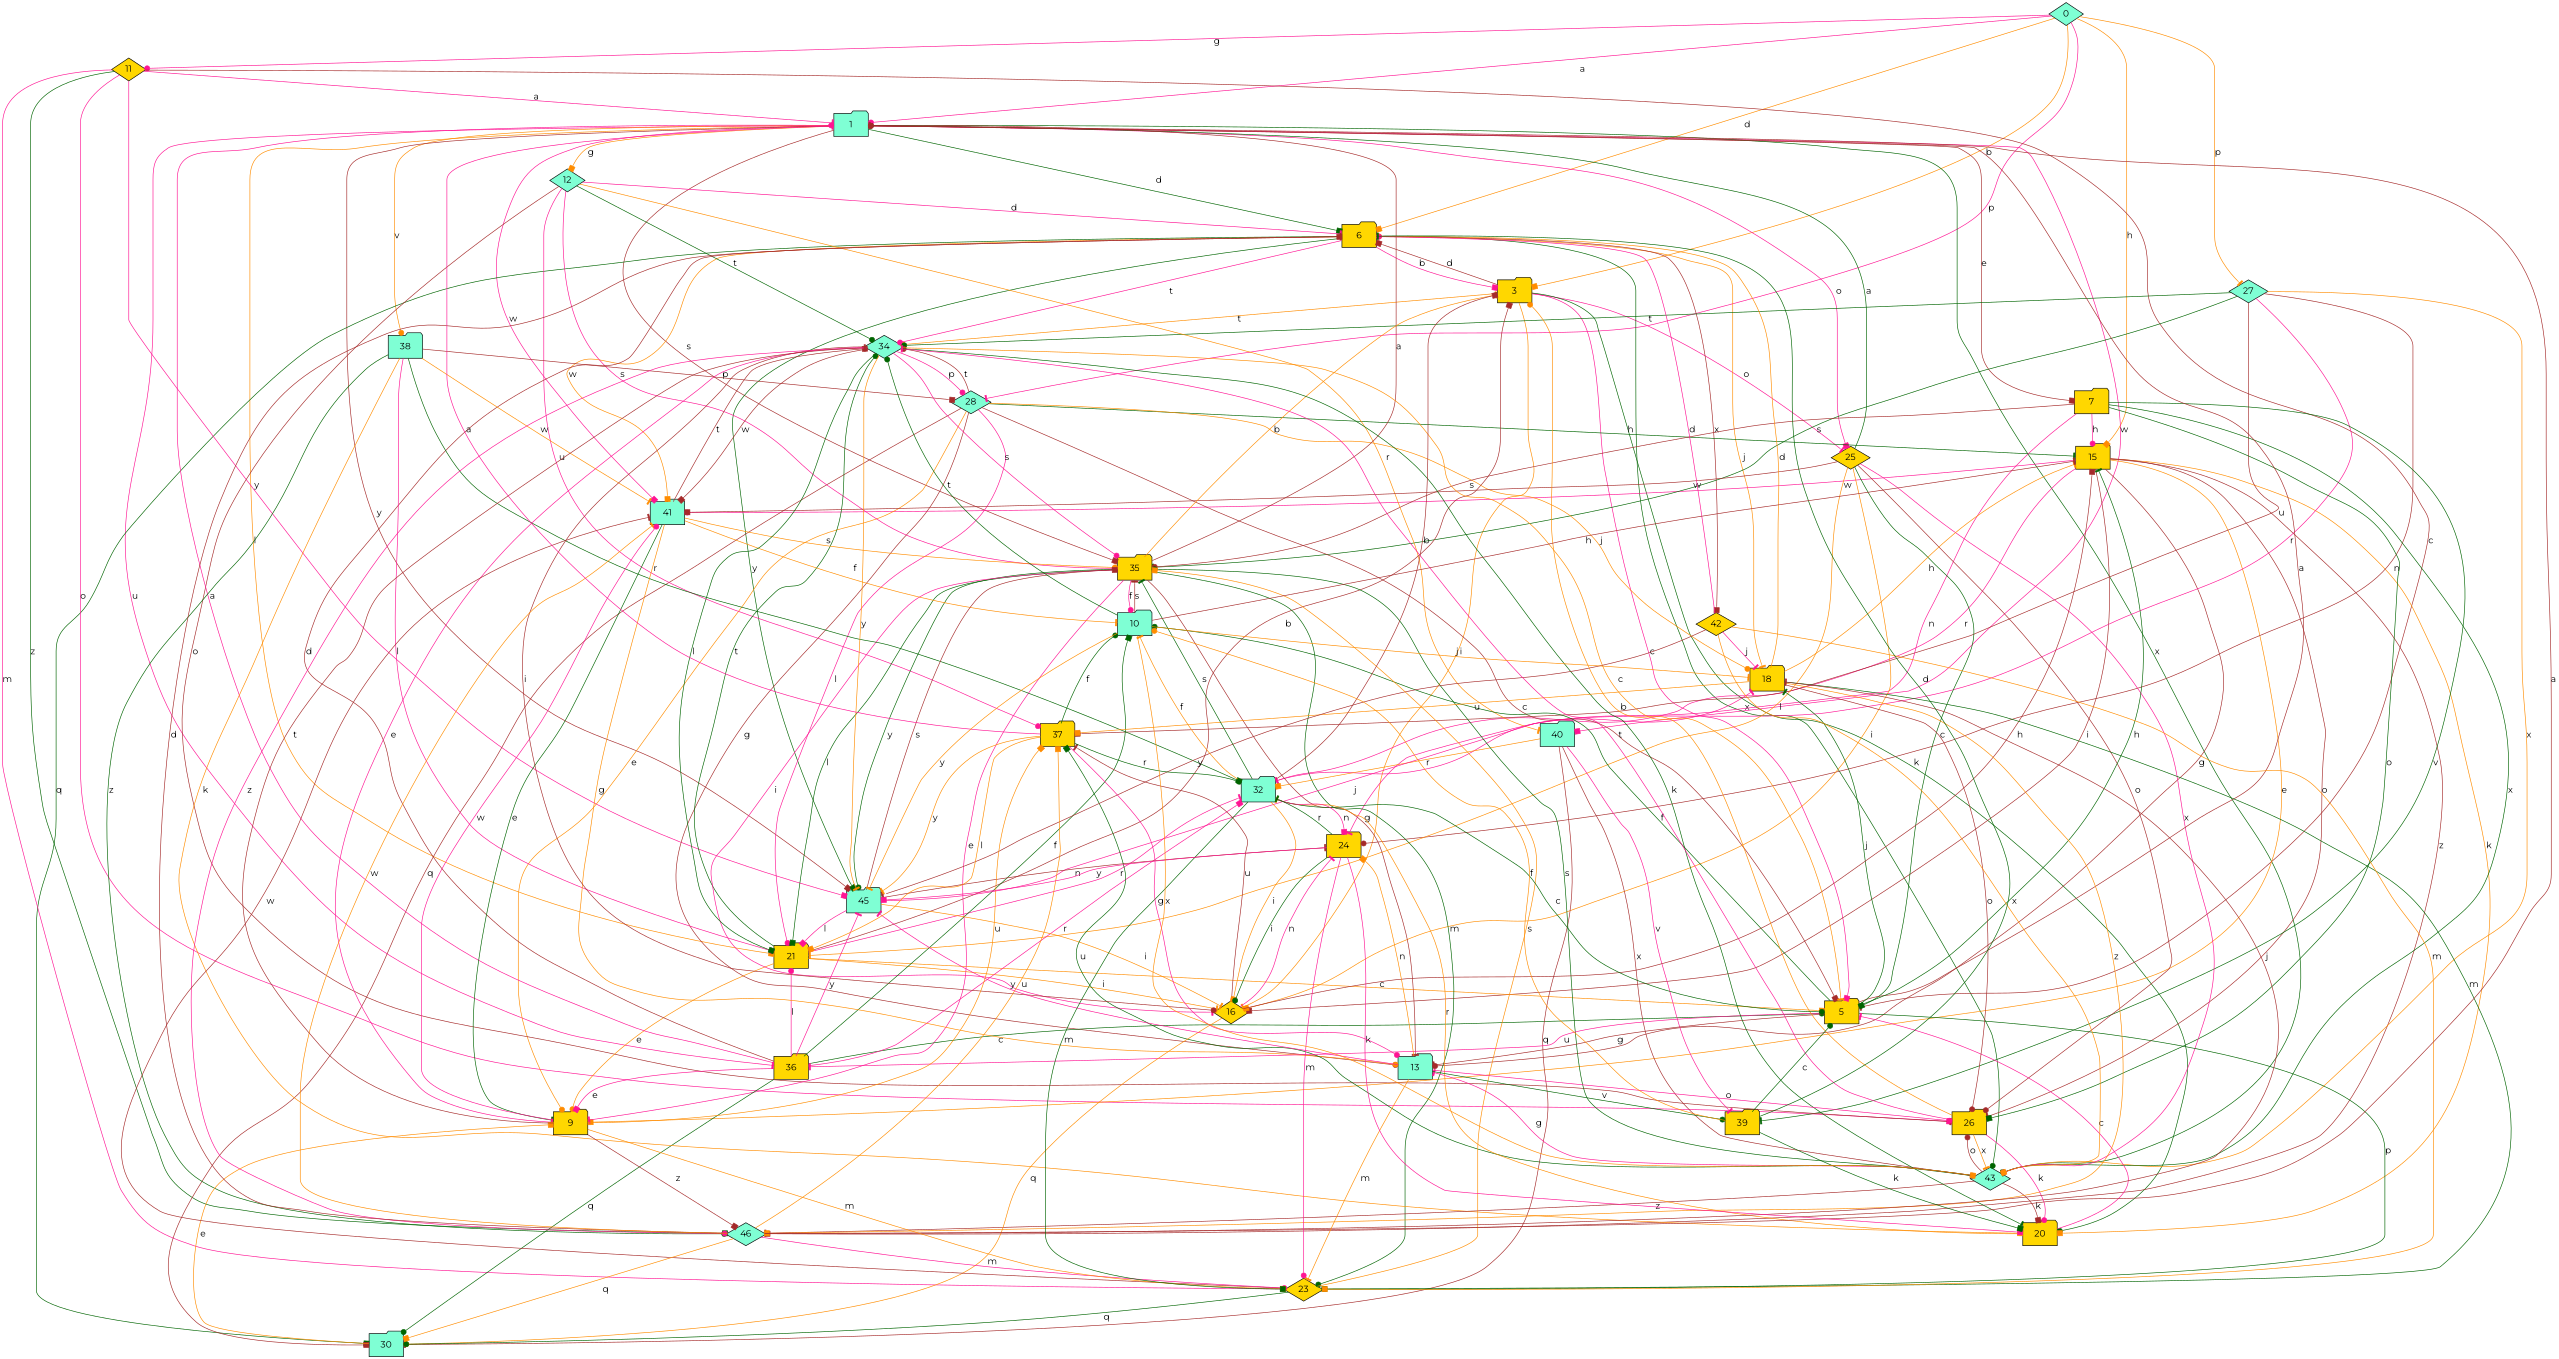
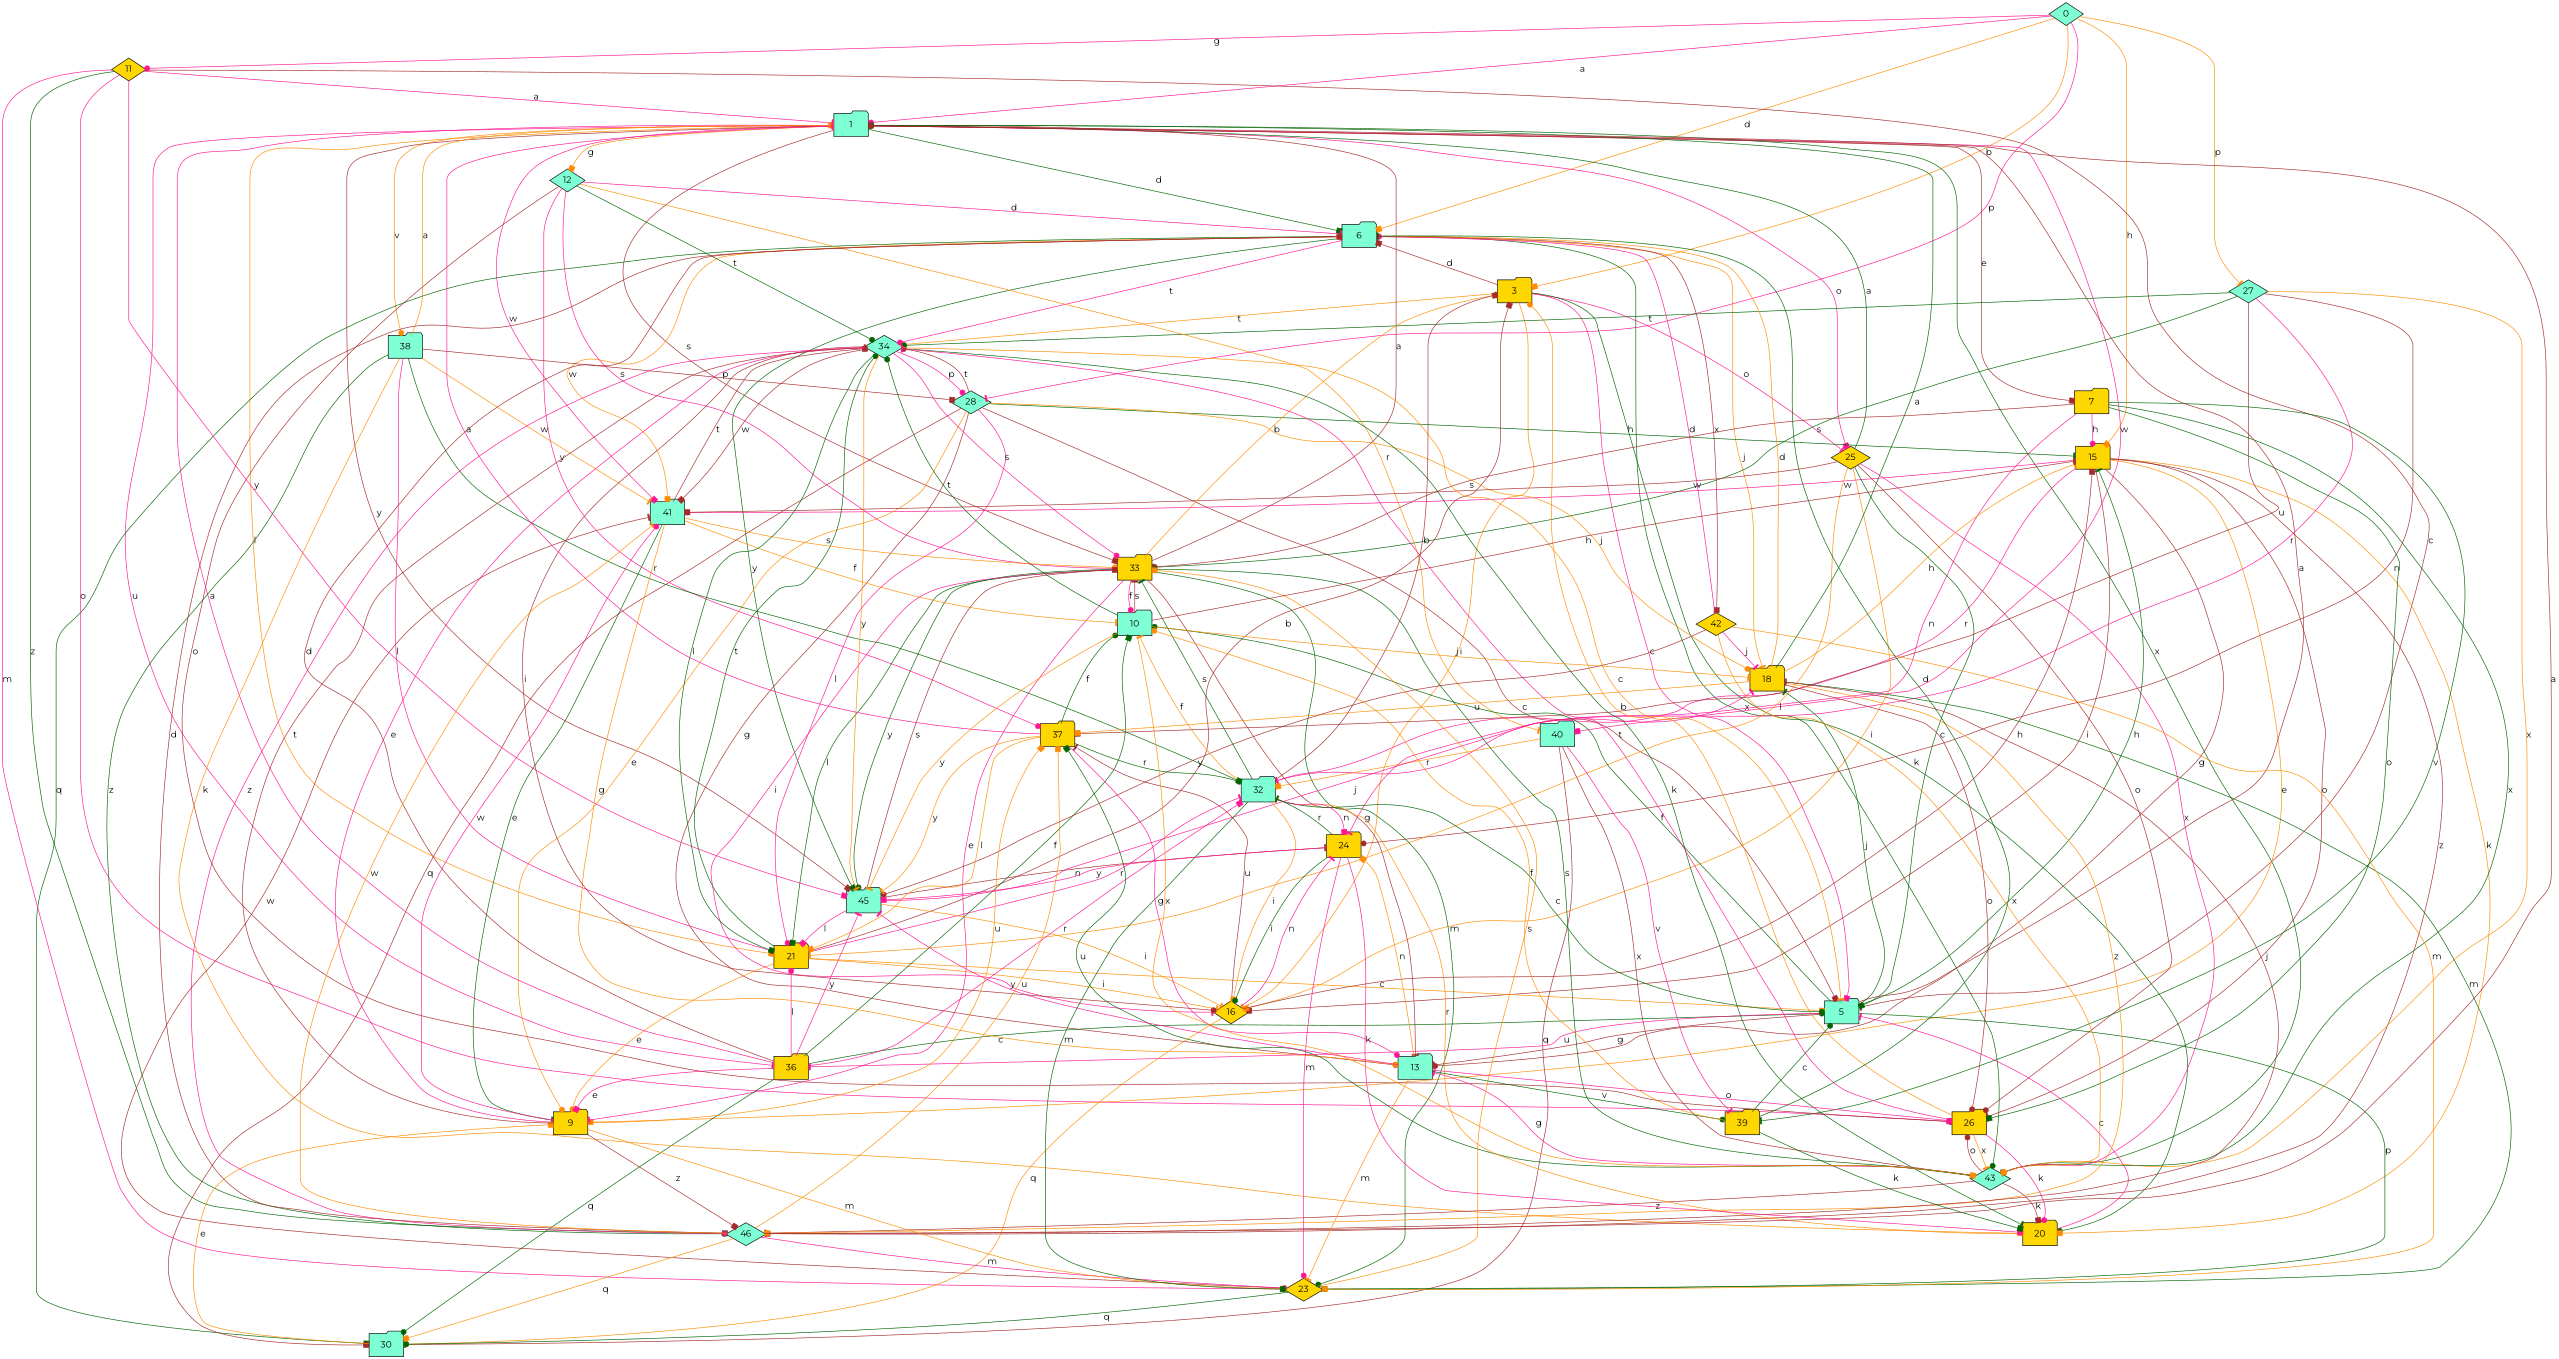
edge "18" -> "1": added, label "a"
edge "38" -> "1": added, label "a"
node "6": fillcolor gold -> aquamarine
edge "6" -> "3": removed, label "b"
edge "12" -> "37": label "u" -> "y"
node "35": label "35" -> "33"
edge "42" -> "45": arrowhead tee -> dot
node "5": fillcolor gold -> aquamarine
